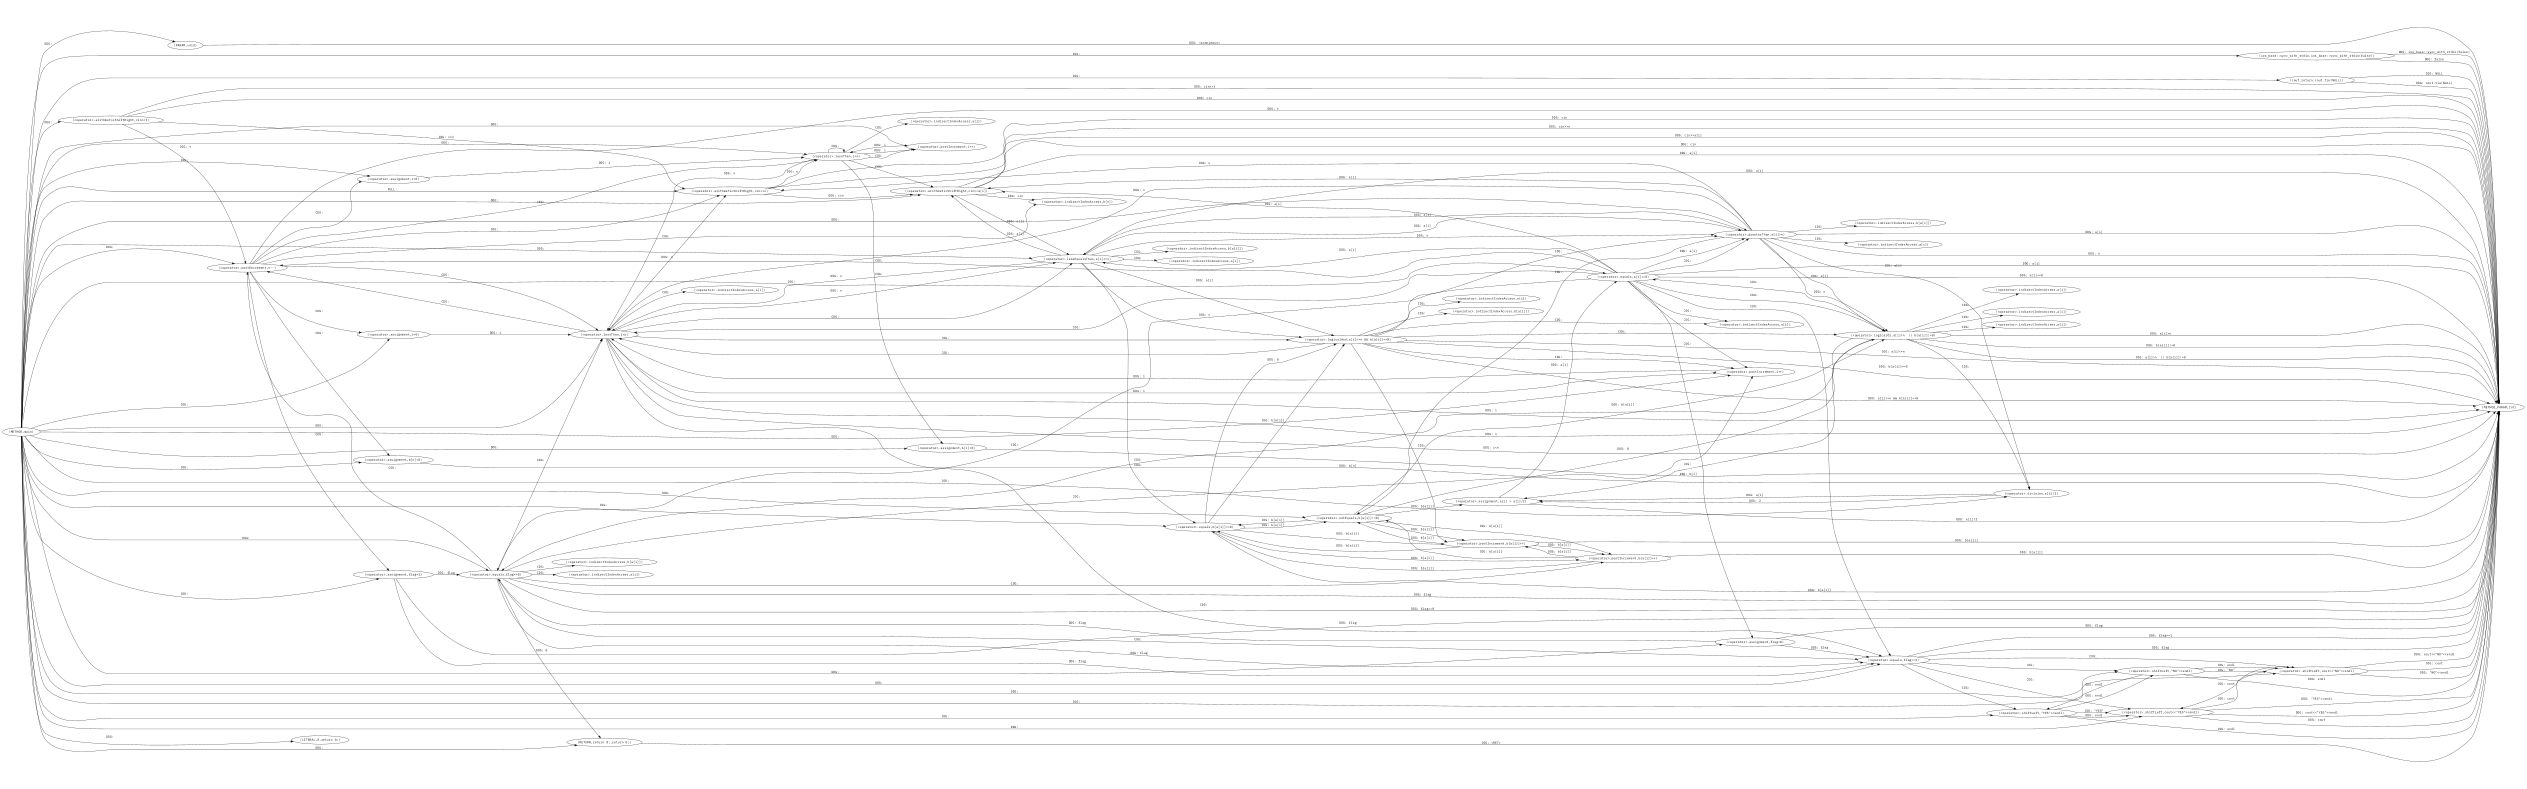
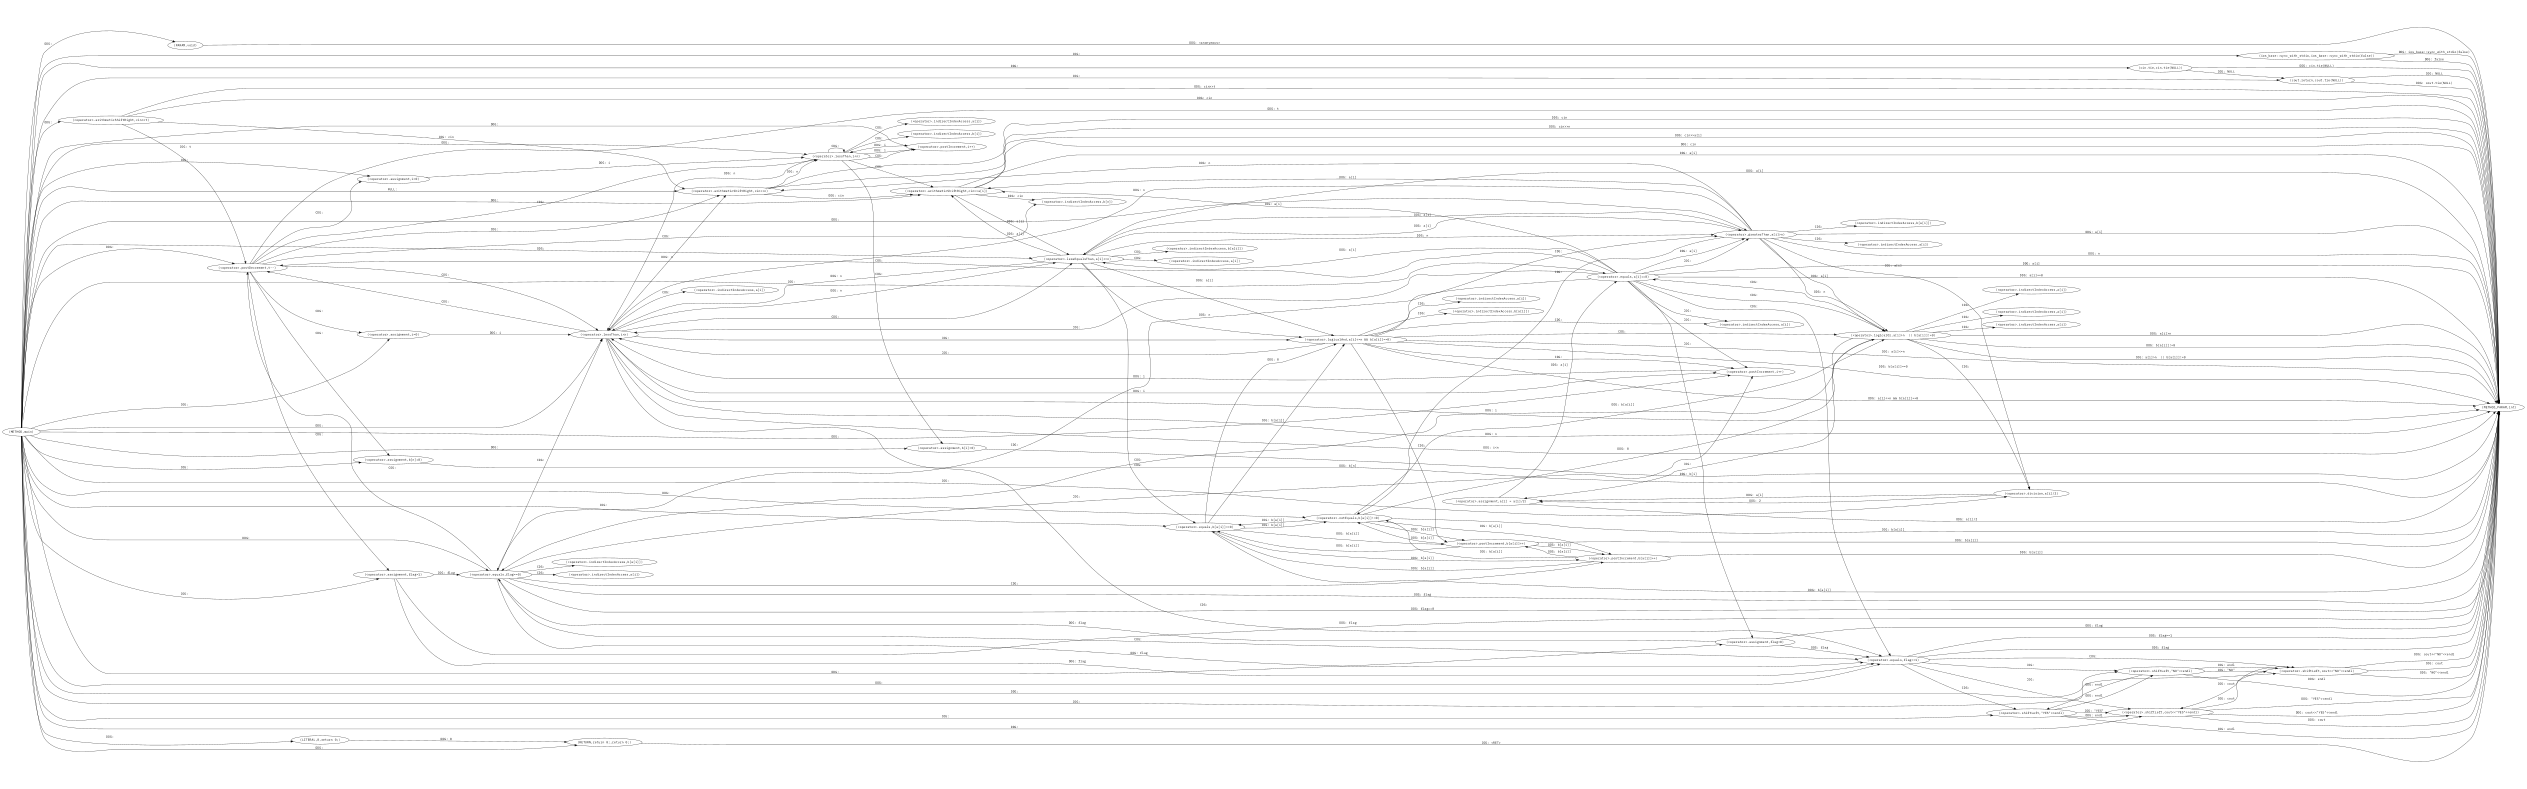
node "(cin.tie,cin.tie(NULL))": added
node "(<operator>.indirectIndexAccess,b[i])": added
edge "(<operator>.notEquals,b[a[i]]!=0)" -> "(<operator>.assignment,a[i] = a[i]/2)": now "(<operator>.notEquals,b[a[i]]!=0)" -> "(METHOD_PARAM,int)"
edge "(<operator>.equals,flag==0)" -> "(RETURN,return 0;,return 0;)": now "(LITERAL,0,return 0;)" -> "(RETURN,return 0;,return 0;)"
